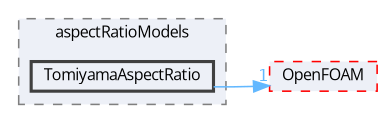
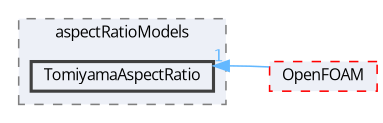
edge "TomiyamaAspectRatio" -> "OpenFOAM": reversed
